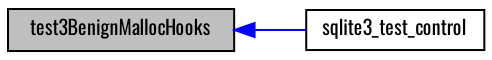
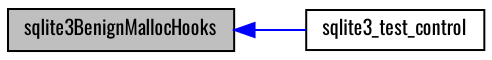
node "test3BenignMallocHooks": label "test3BenignMallocHooks" -> "sqlite3BenignMallocHooks"
